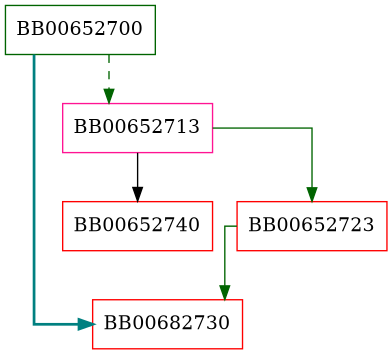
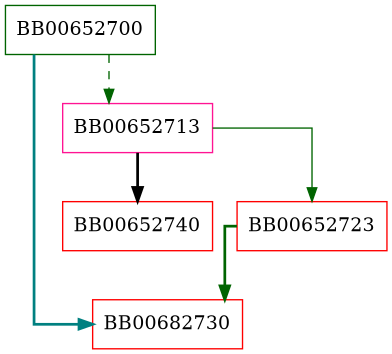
edge "BB00652713" -> "BB00652740": style solid -> bold
edge "BB00652723" -> "BB00682730": style solid -> bold
